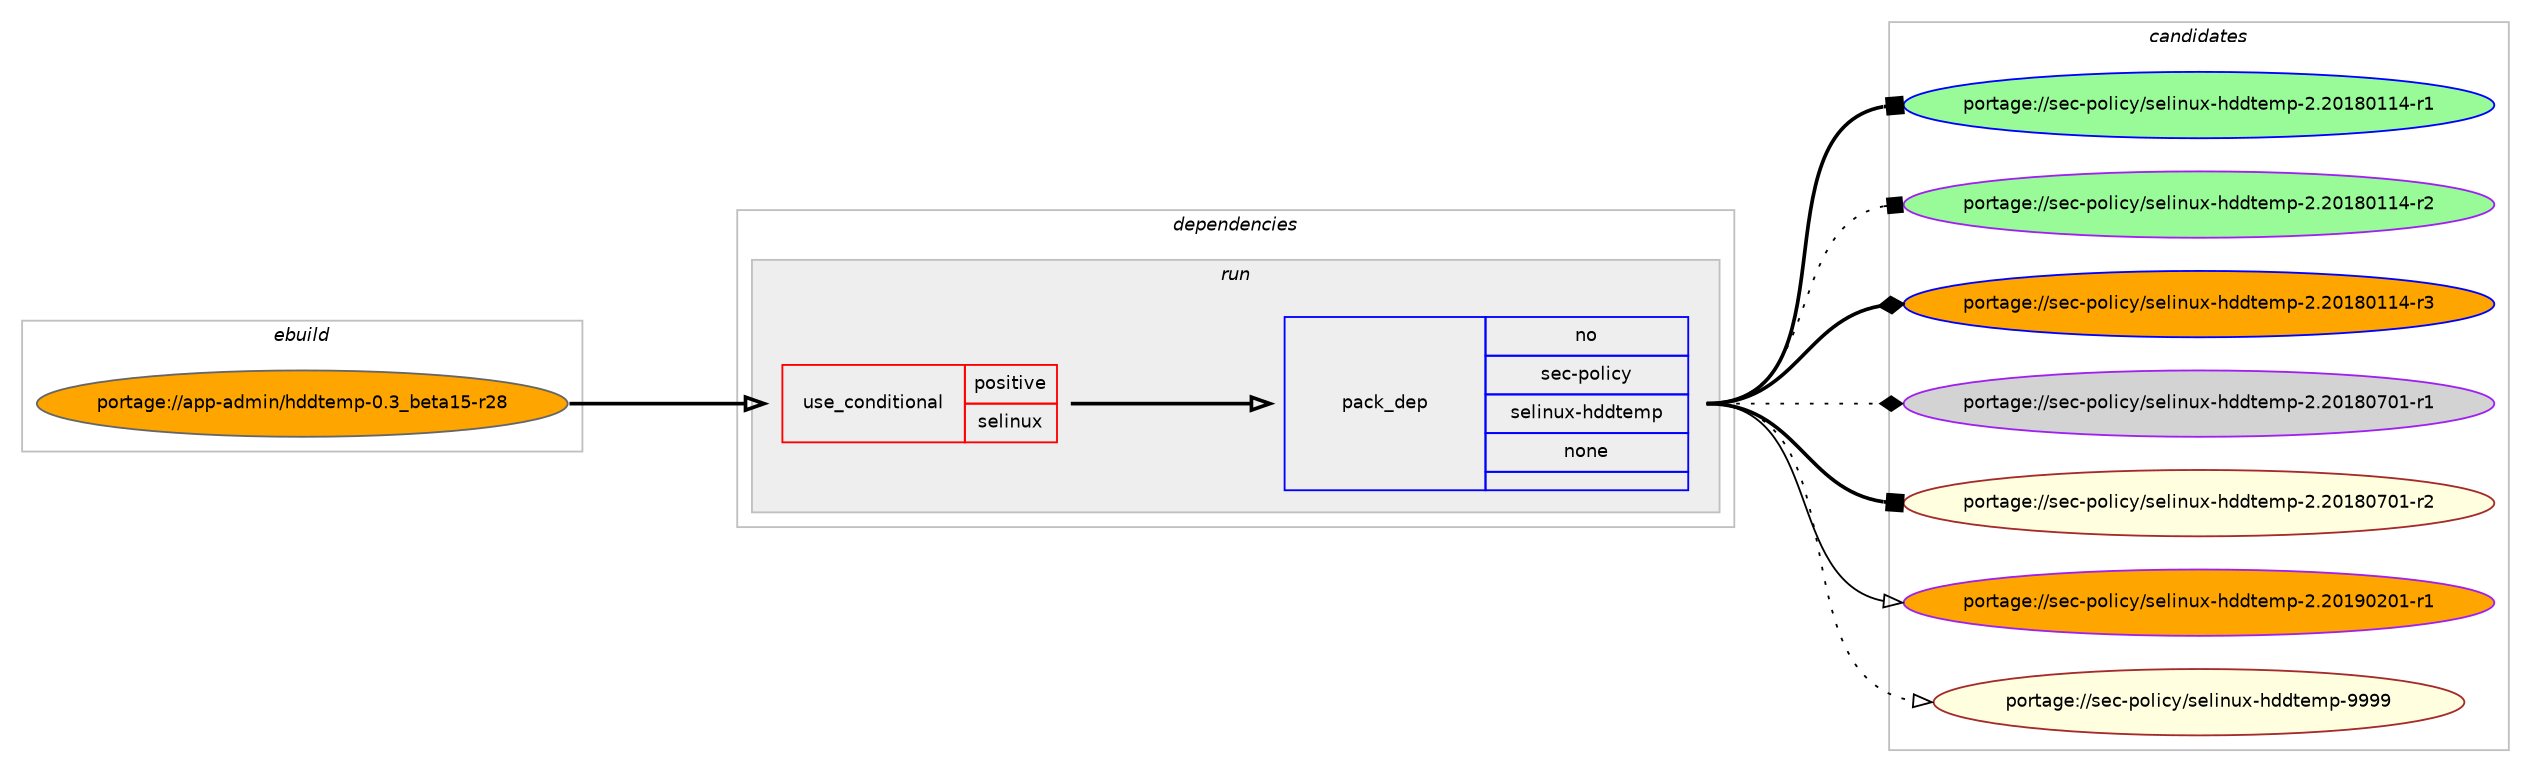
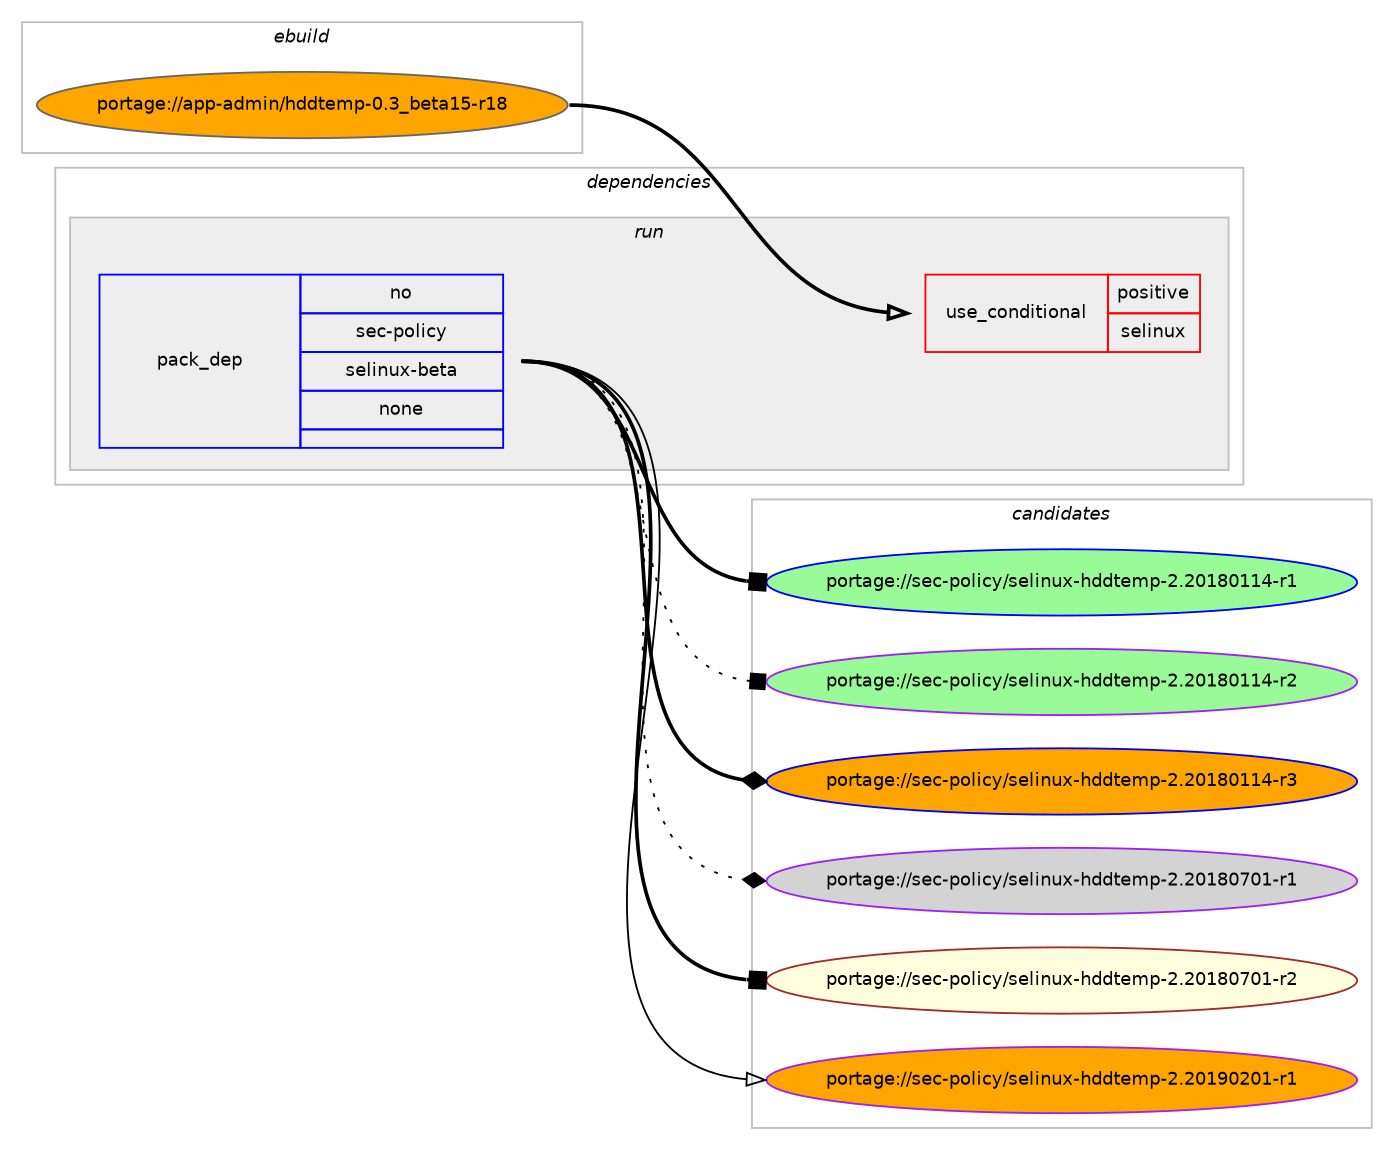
node "portage://app-admin/hddtemp-0.3_beta15-r28": label "portage://app-admin/hddtemp-0.3_beta15-r28" -> "portage://app-admin/hddtemp-0.3_beta15-r18"
edge "use_conditional" -> "pack_dep": removed
node "pack_dep": text "selinux-hddtemp" -> "selinux-beta"
node "portage://sec-policy/selinux-hddtemp-9999": removed
